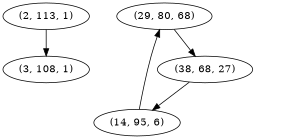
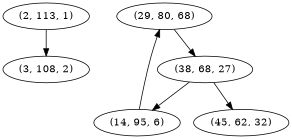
node "(3, 108, 1)": label "(3, 108, 1)" -> "(3, 108, 2)"
node "(45, 62, 32)": added
